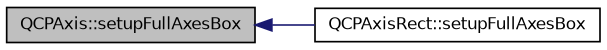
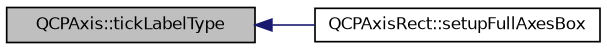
node "QCPAxis::setupFullAxesBox": label "QCPAxis::setupFullAxesBox" -> "QCPAxis::tickLabelType"
